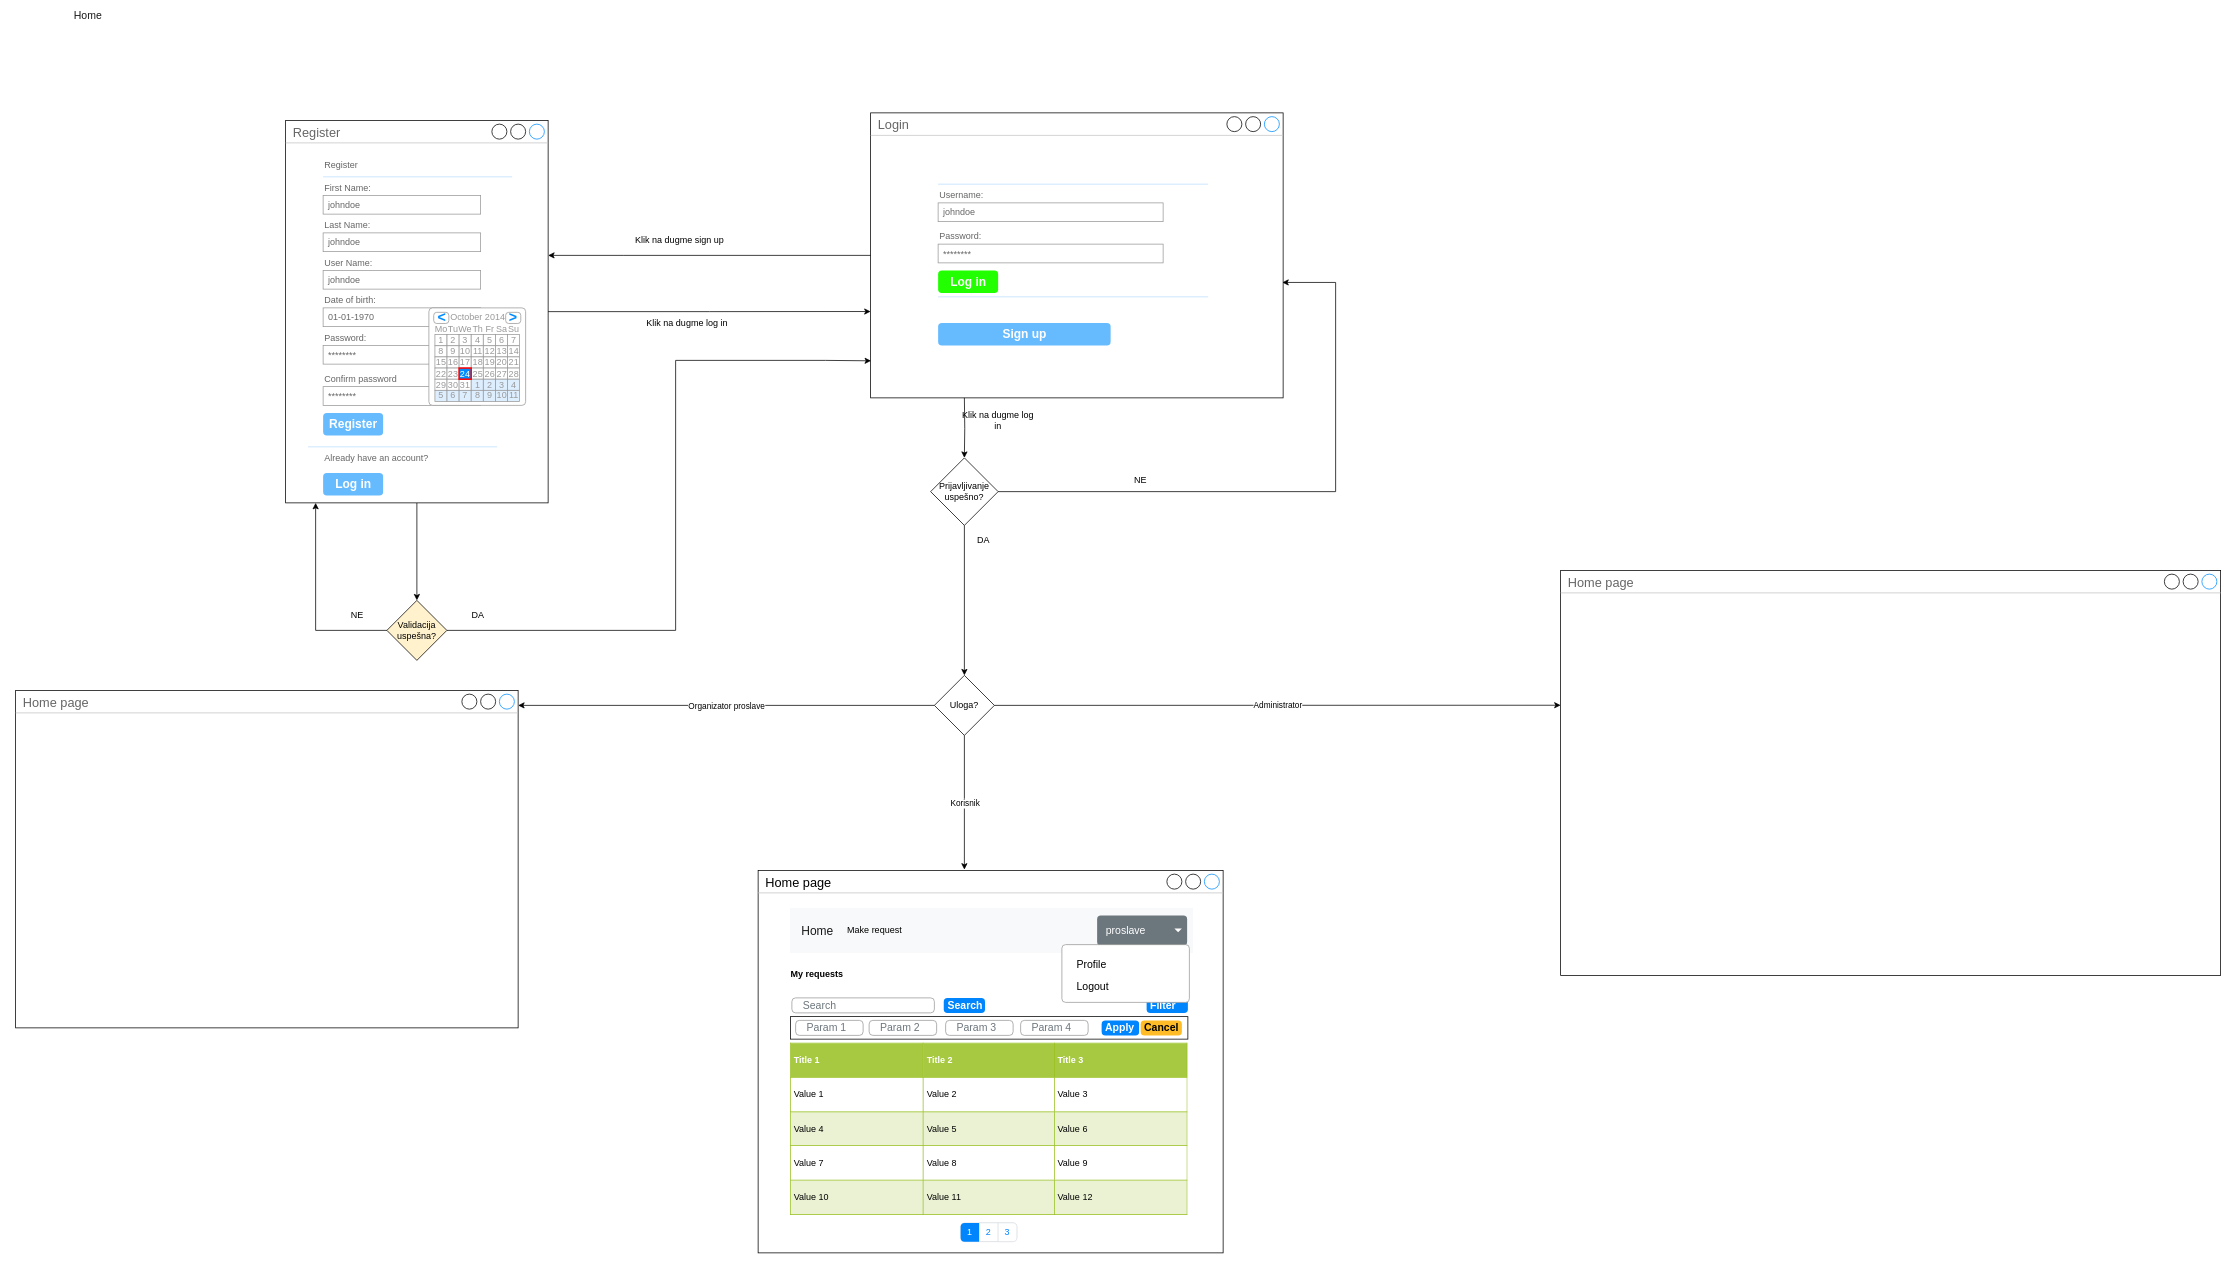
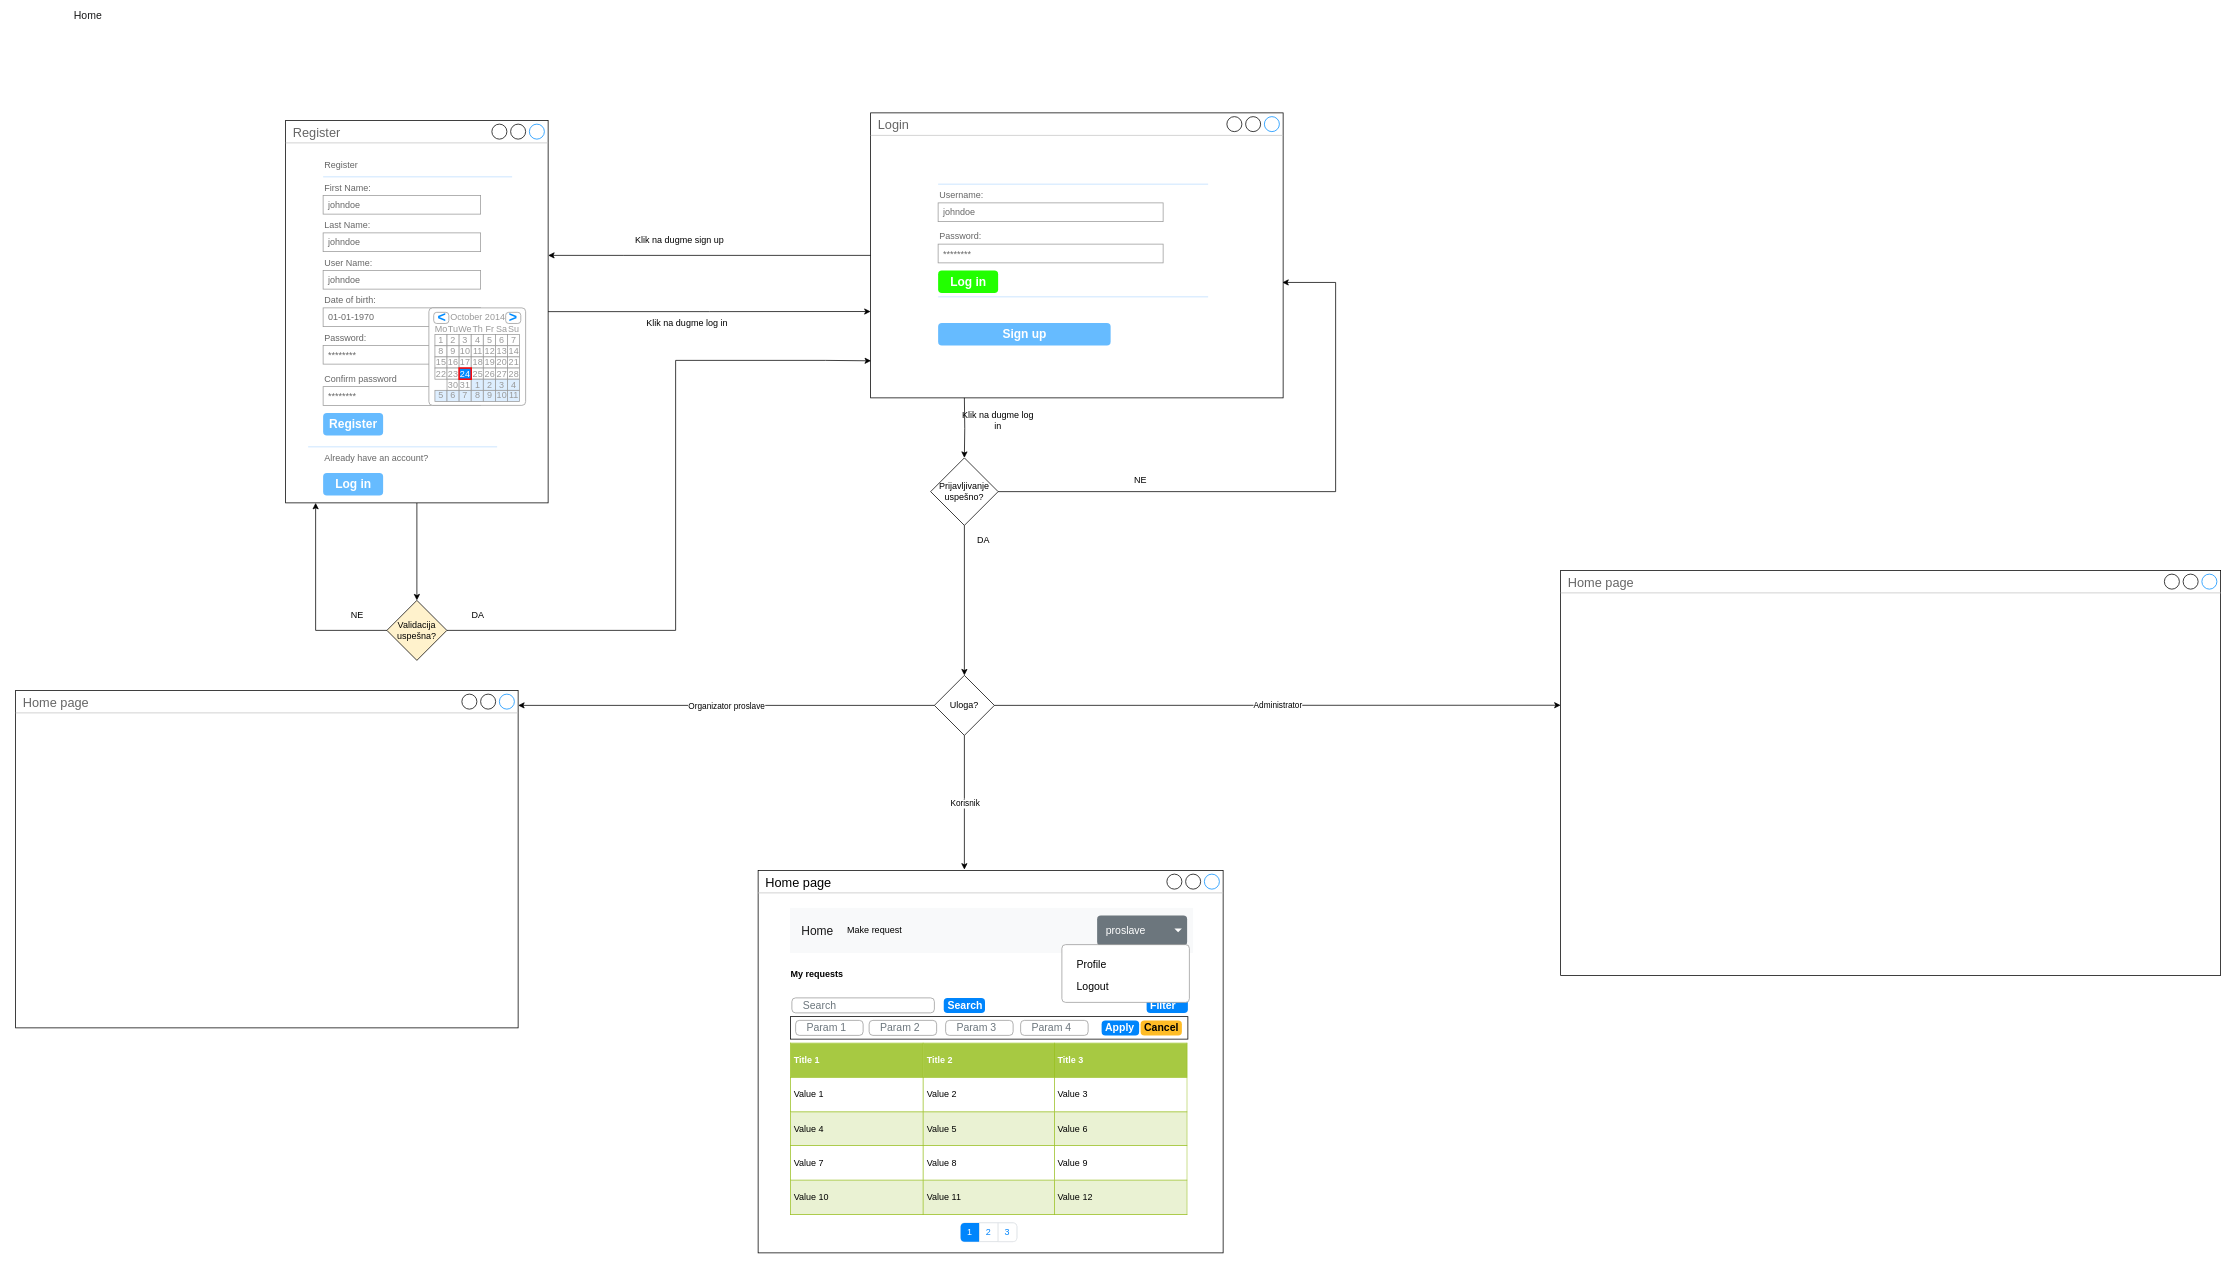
node "29": removed
